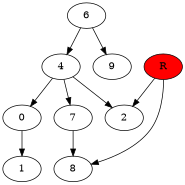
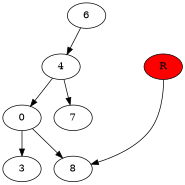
node "9": removed
node "2": removed
edge "7" -> "8": now "0" -> "8"
node "1": label "1" -> "3"
